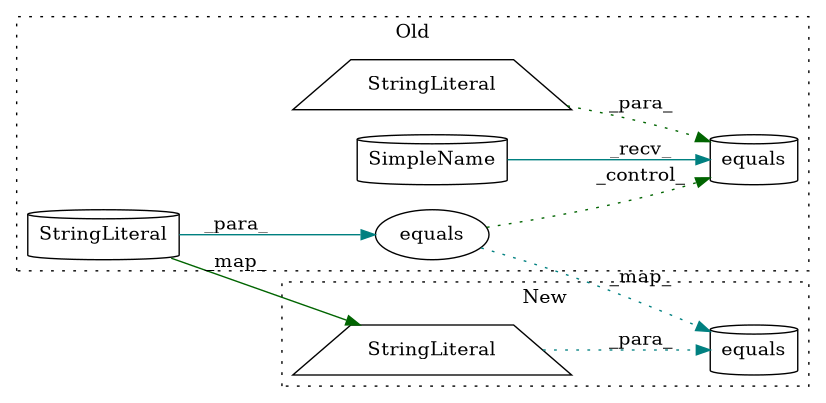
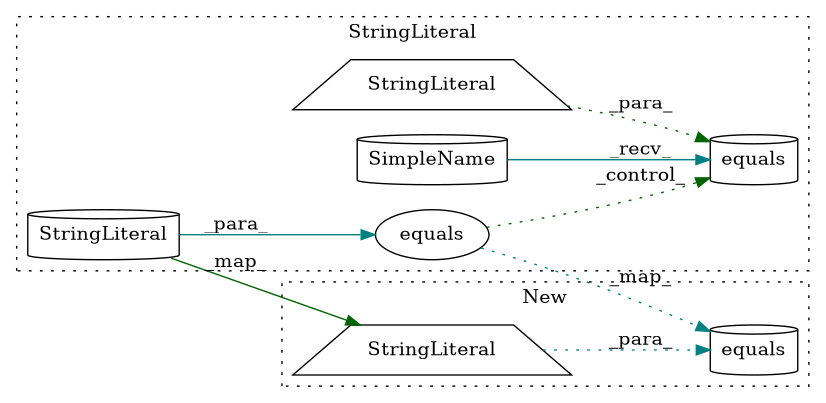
cluster "Old": label "Old" -> "StringLiteral"
